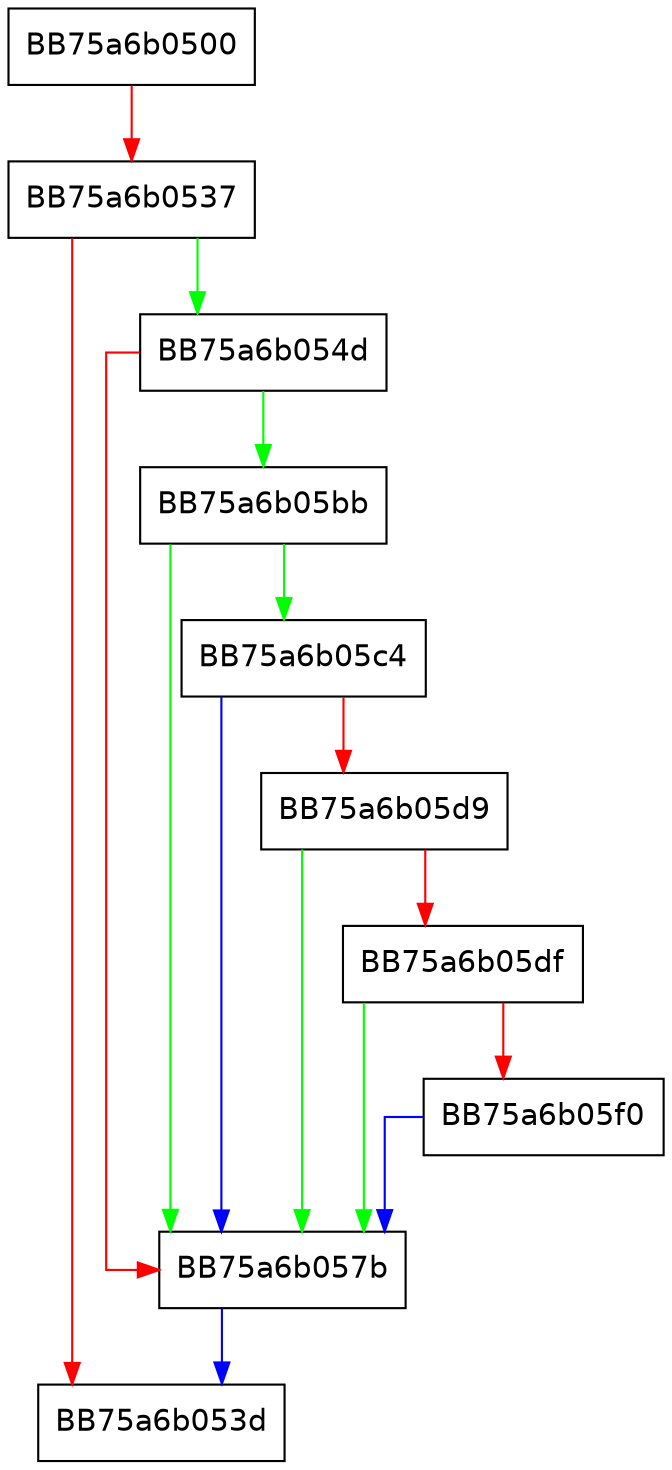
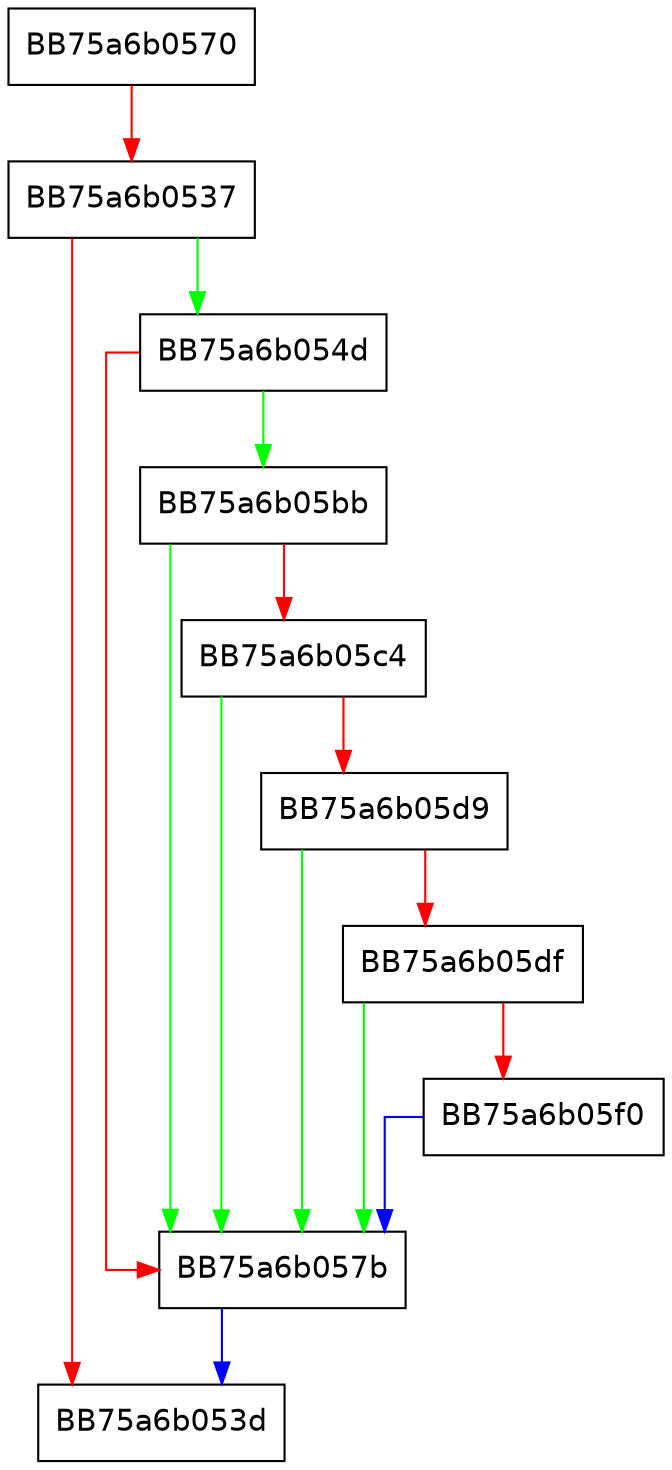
node "BB75a6b0500": label "BB75a6b0500" -> "BB75a6b0570"
edge "BB75a6b05bb" -> "BB75a6b05c4": color green -> red
edge "BB75a6b05c4" -> "BB75a6b057b": color blue -> green
